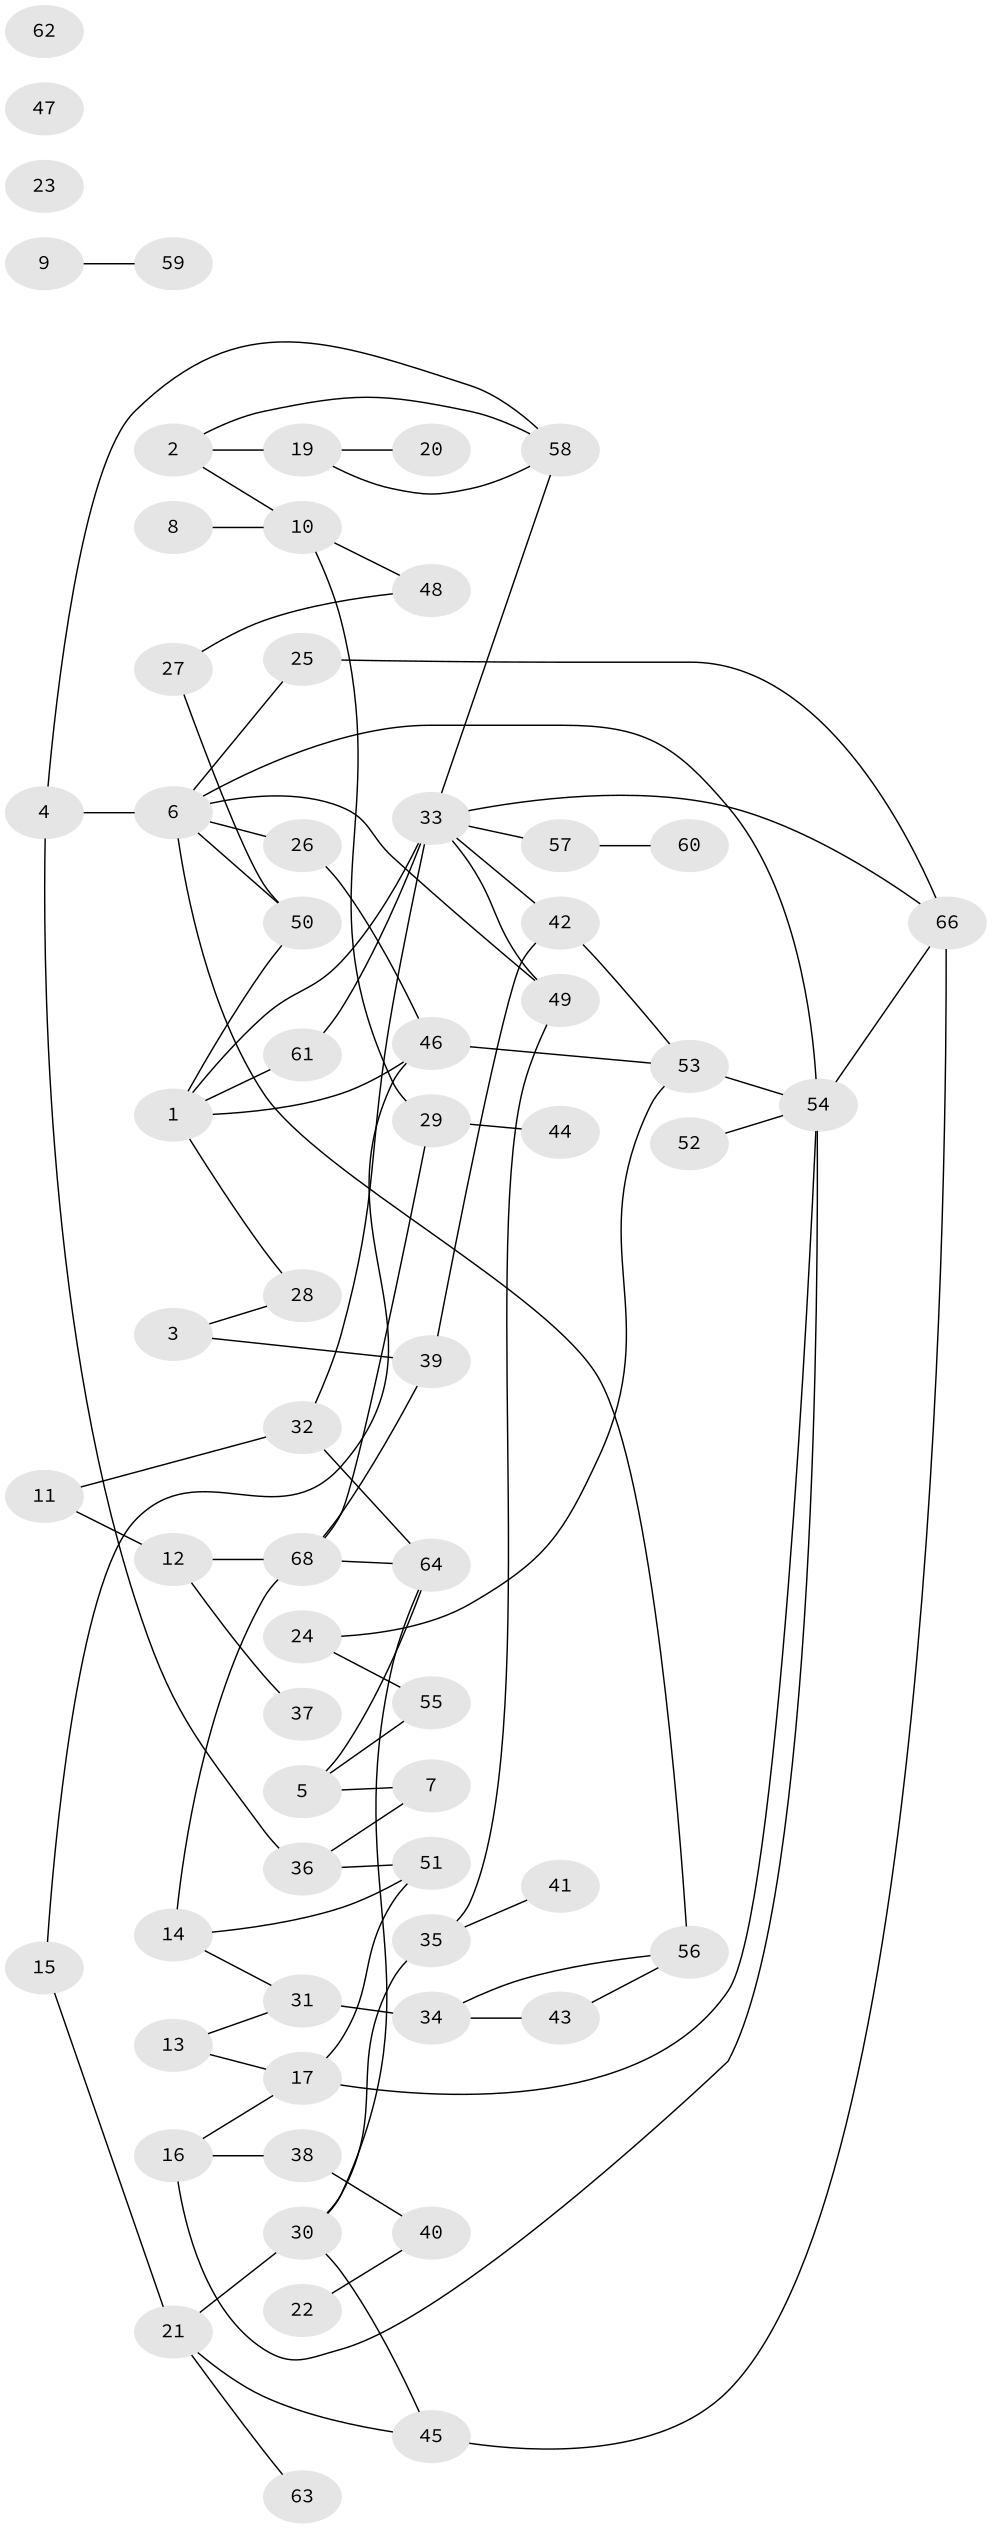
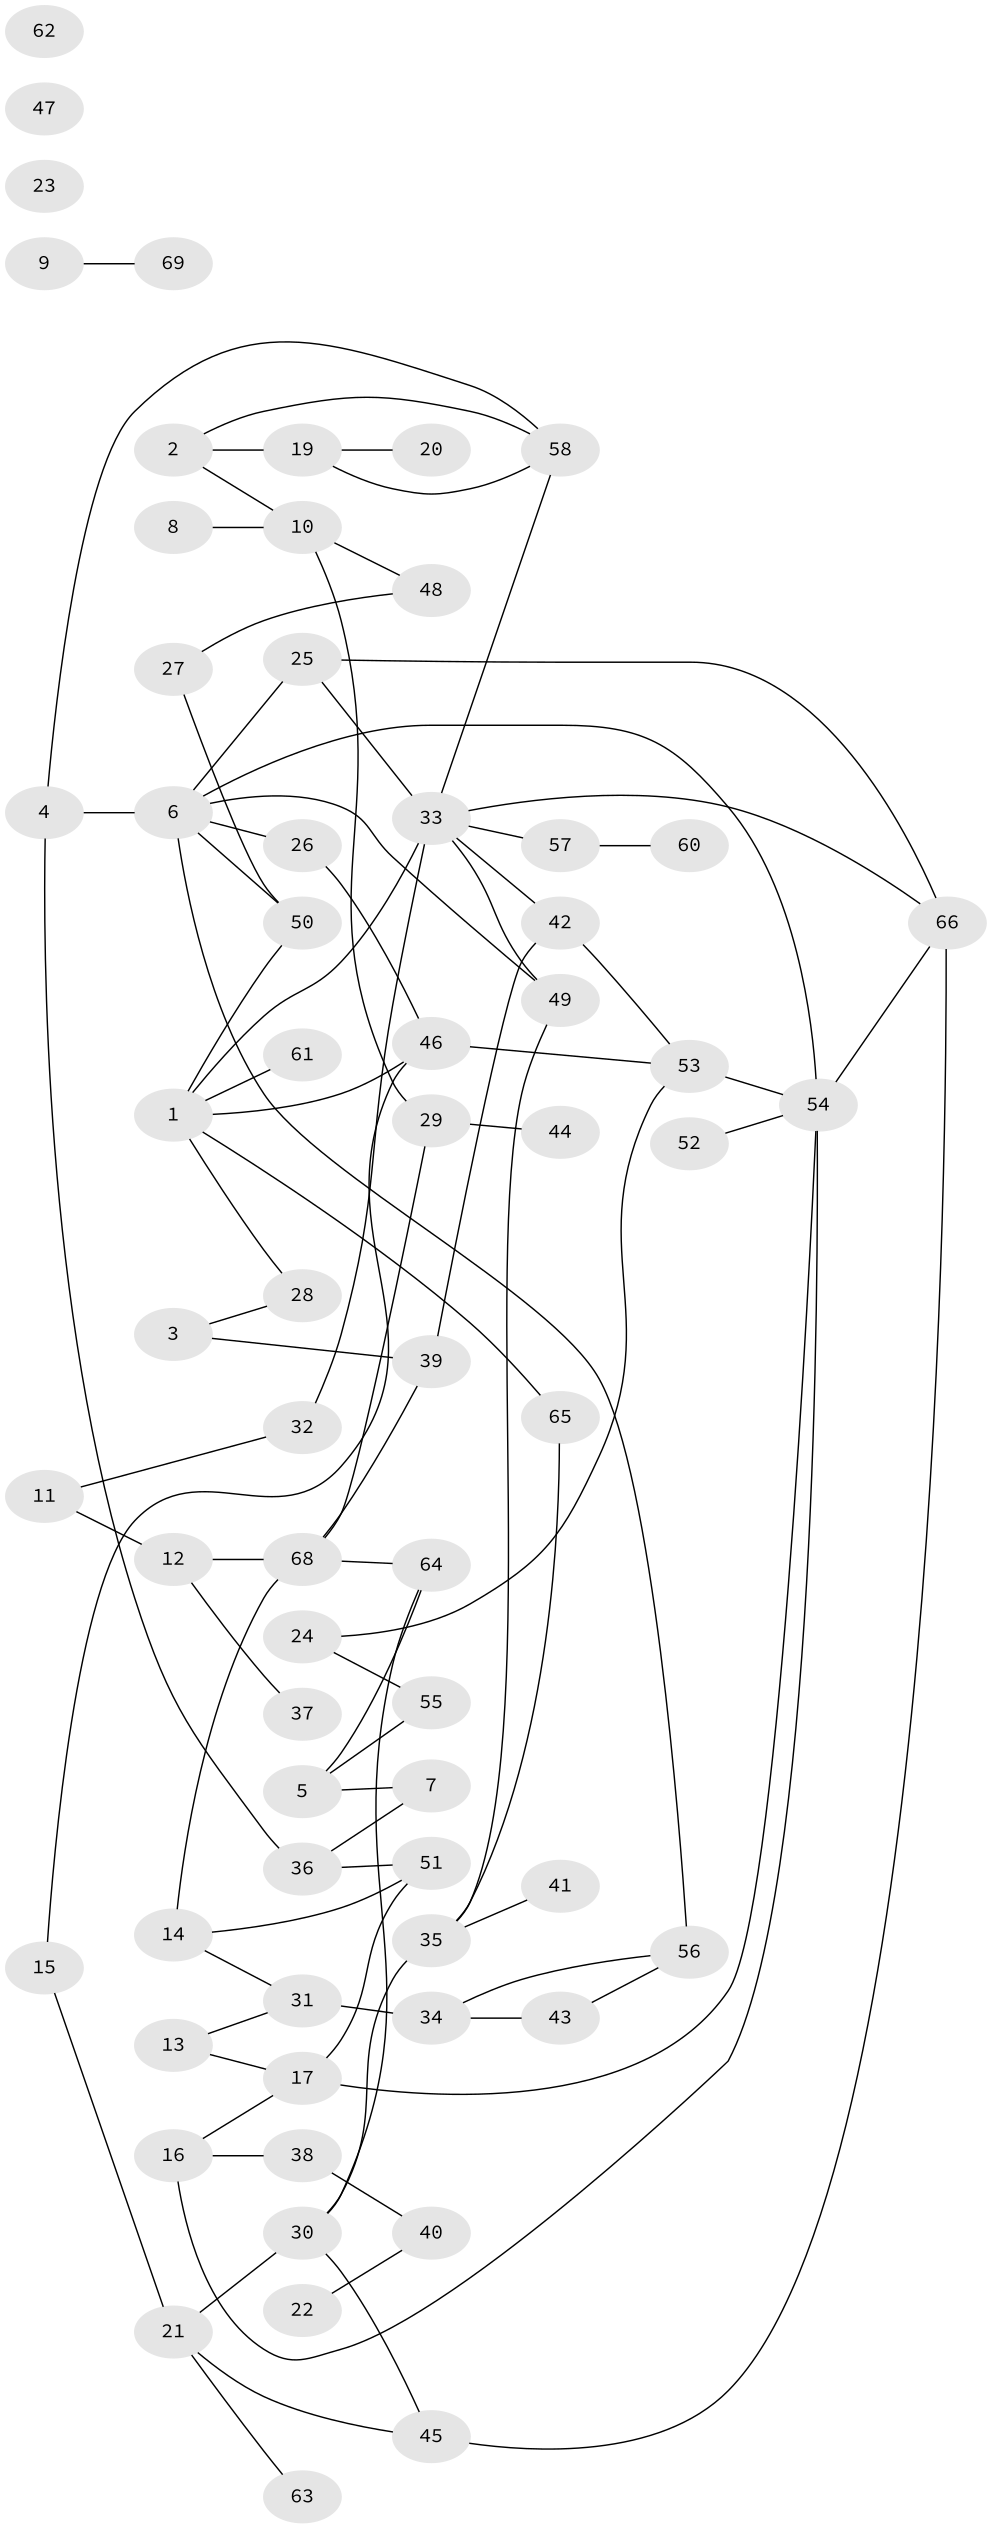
node "59": label "59" -> "69"
edge "33" -- "61": now "33" -- "25"
node "65": added
edge "32" -- "64": removed
